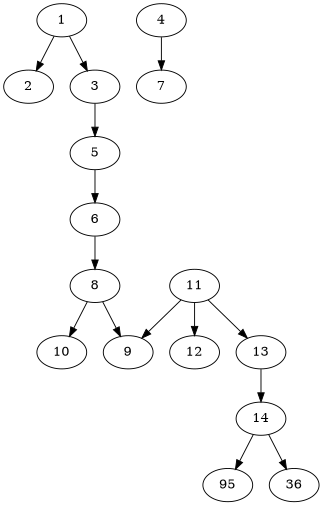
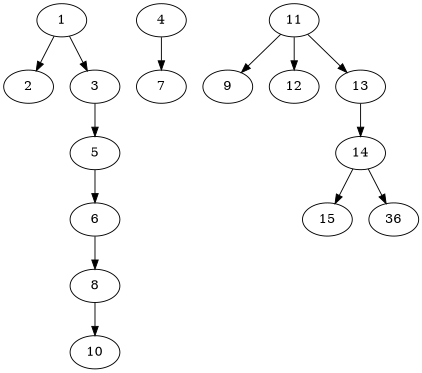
edge "8" -> "9": removed
node "95": label "95" -> "15"
